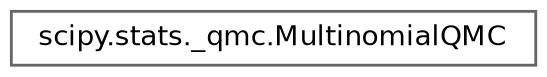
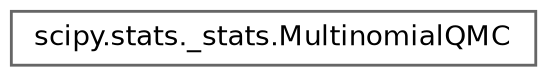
node "scipy.stats._qmc.MultinomialQMC": label "scipy.stats._qmc.MultinomialQMC" -> "scipy.stats._stats.MultinomialQMC"
